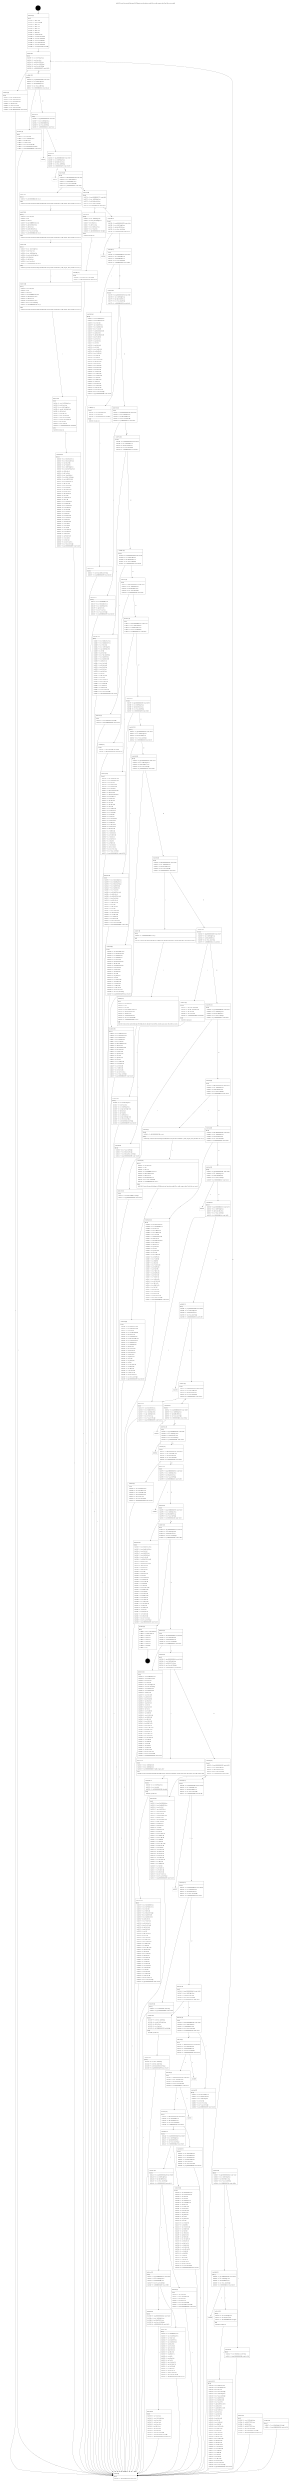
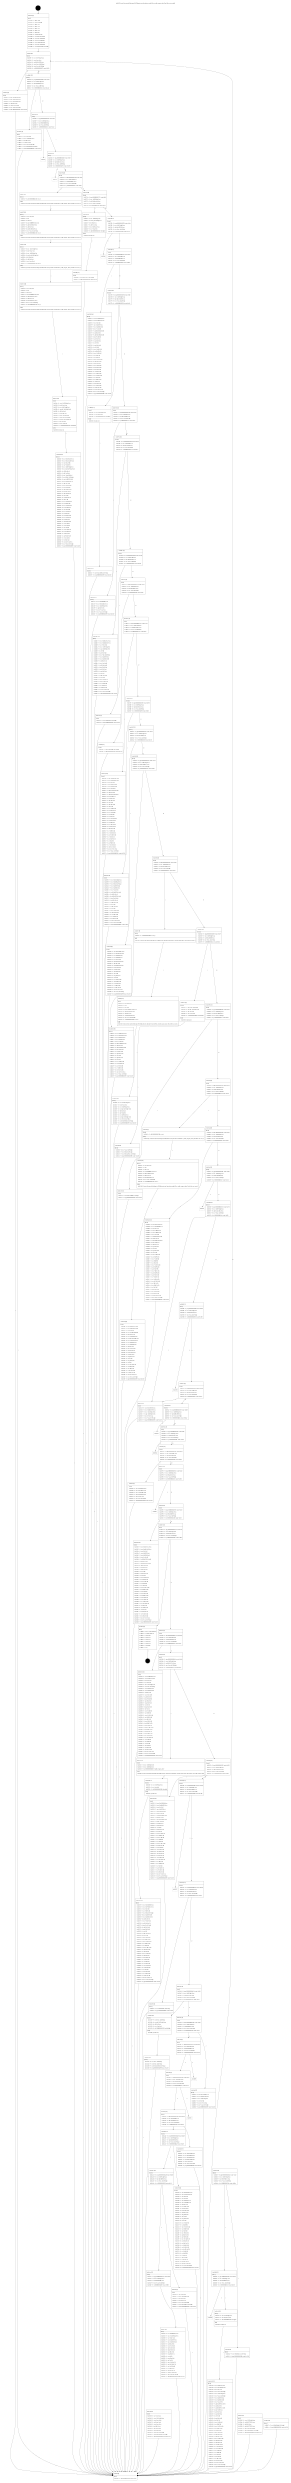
node "0x401b05 [25]": removed
